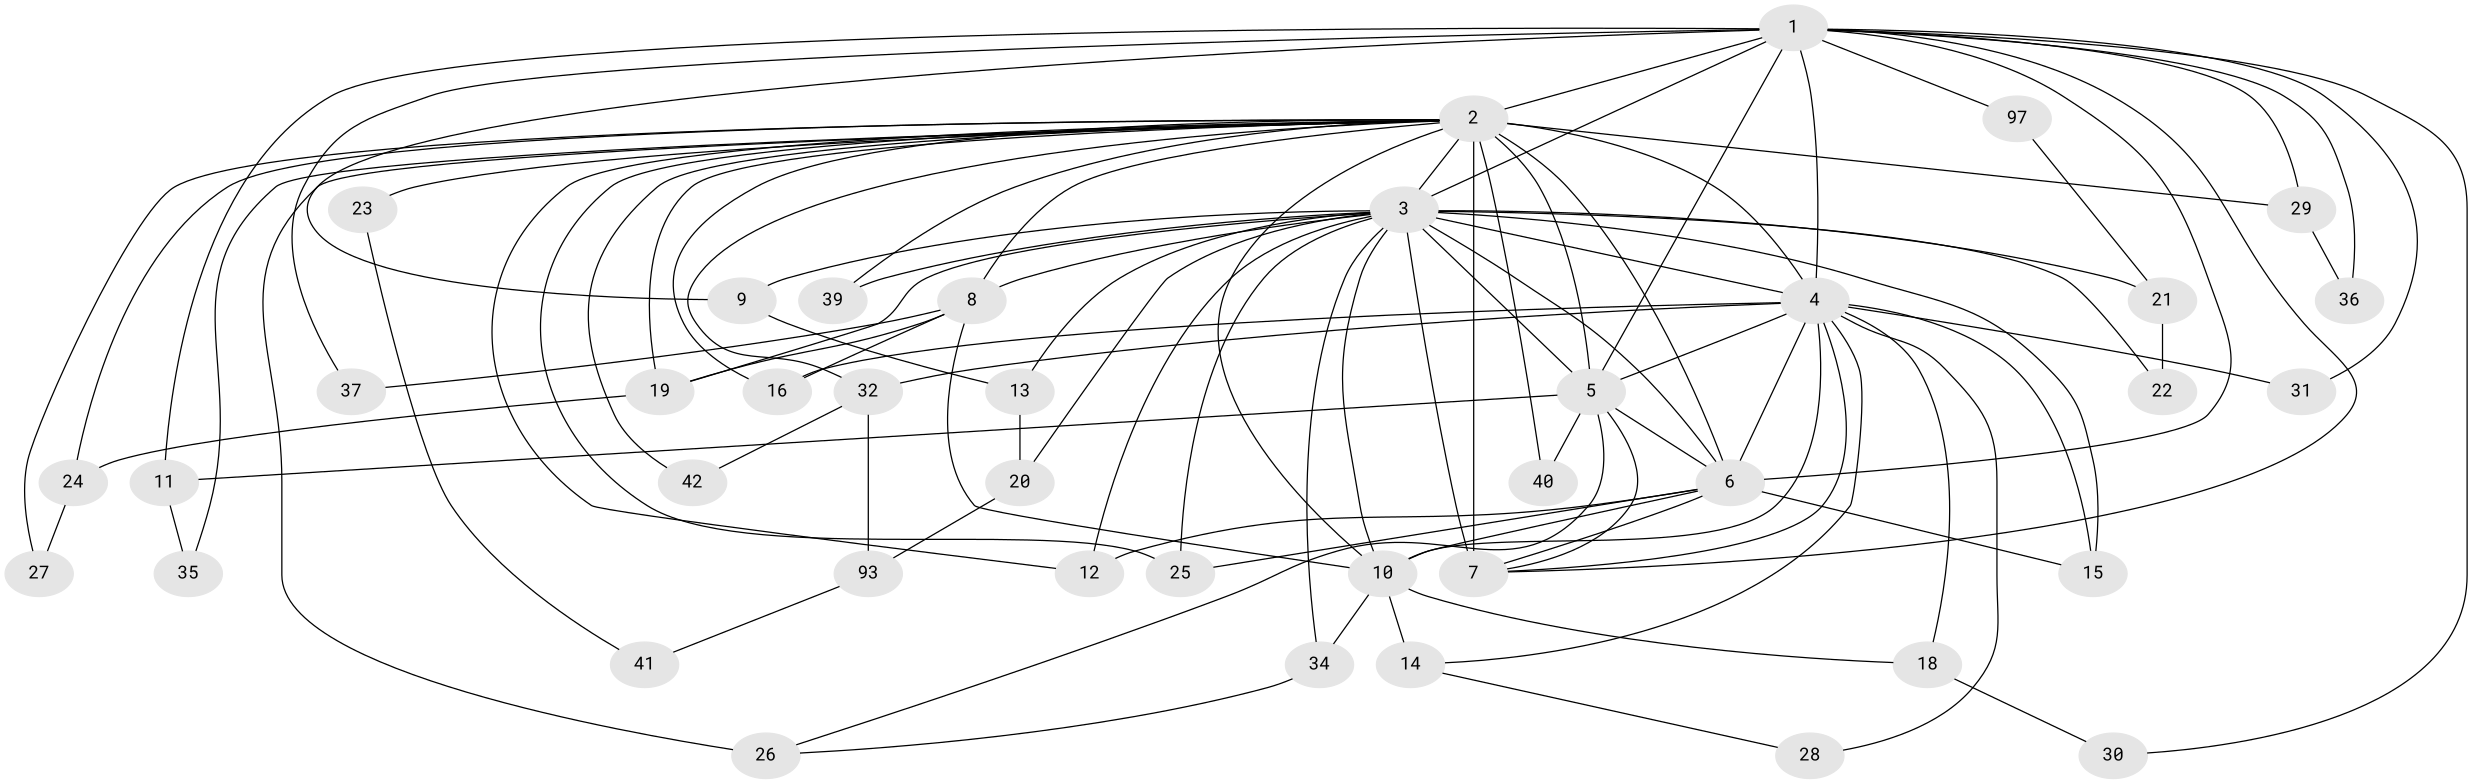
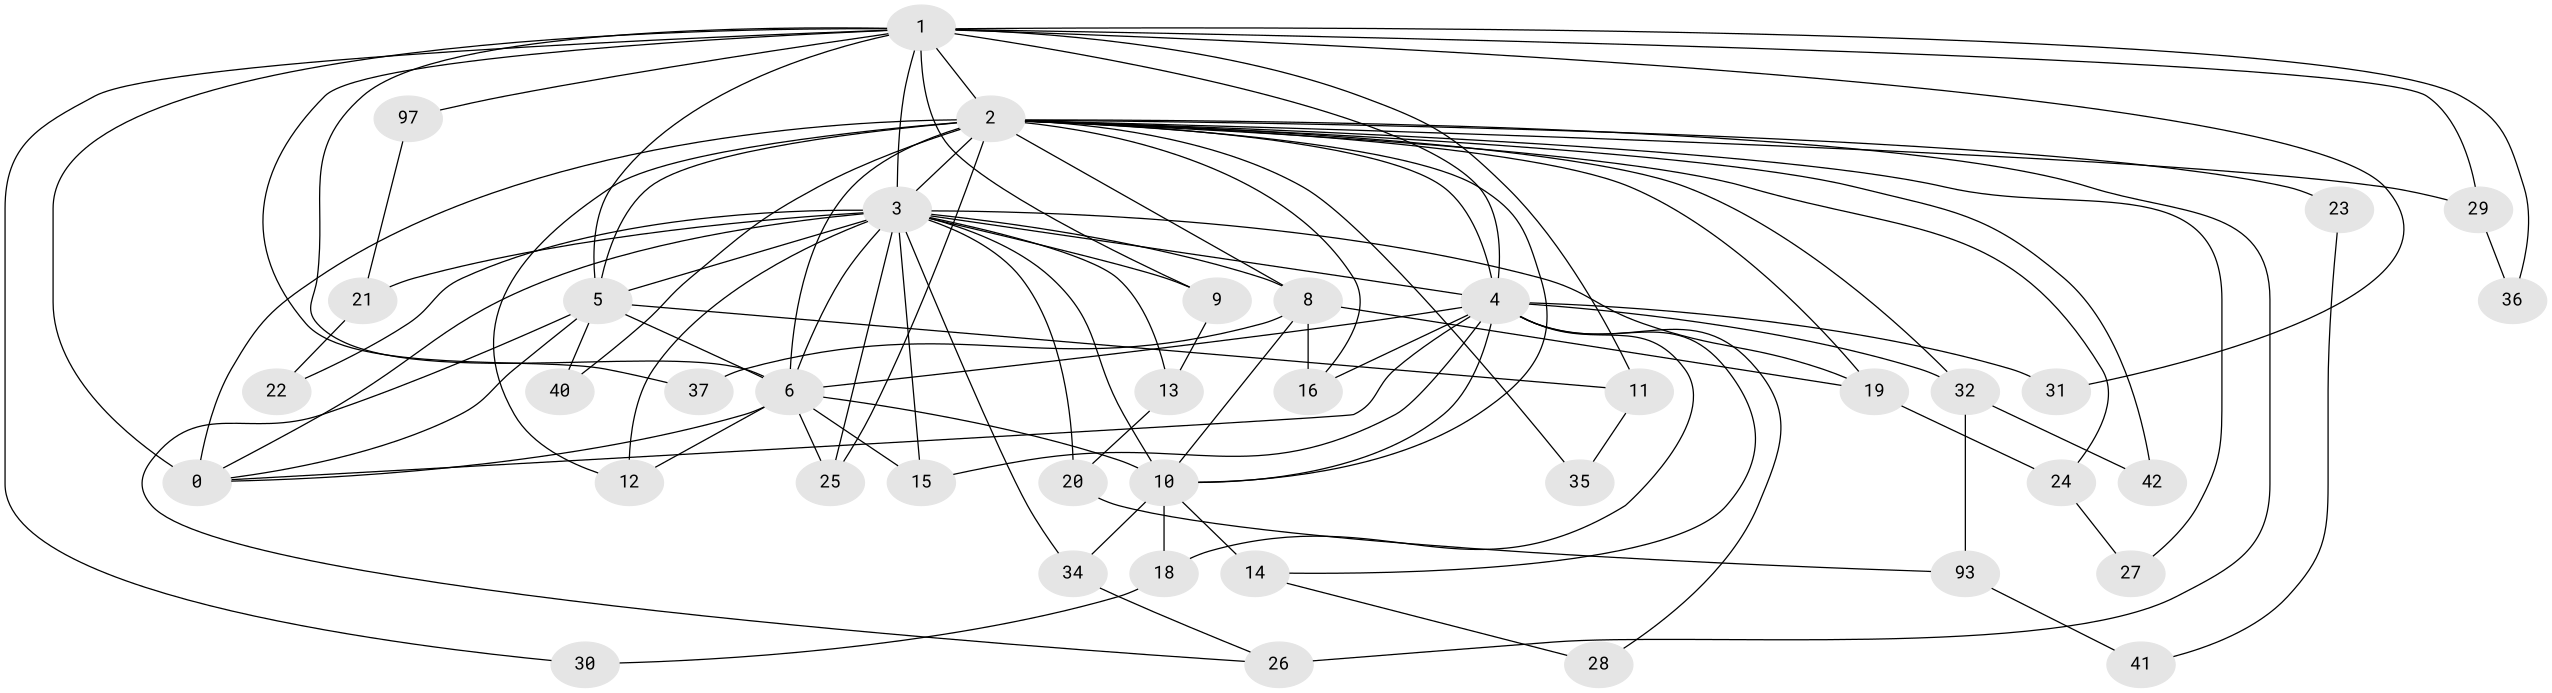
node "39": removed
edge "4" -- "5": removed
node "7": label "7" -> "0"
